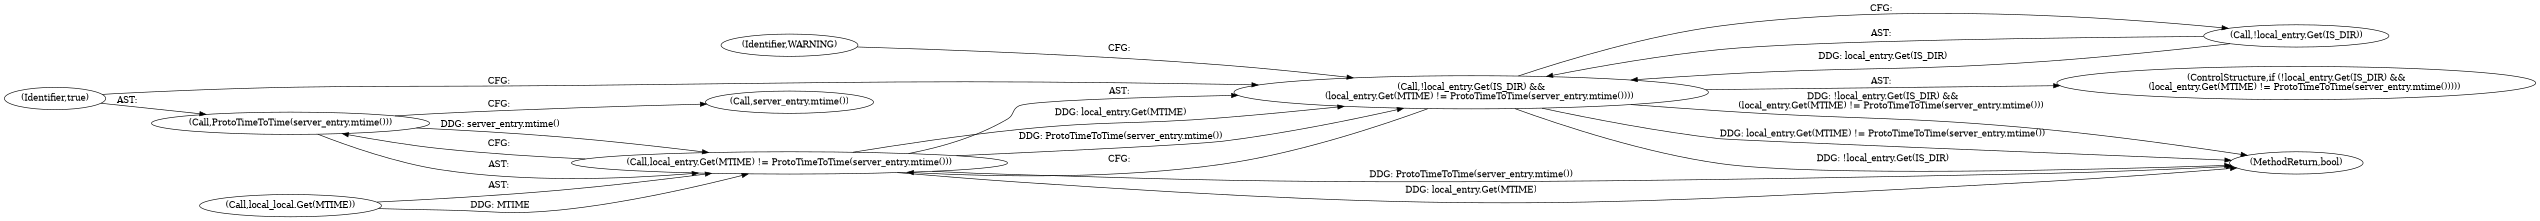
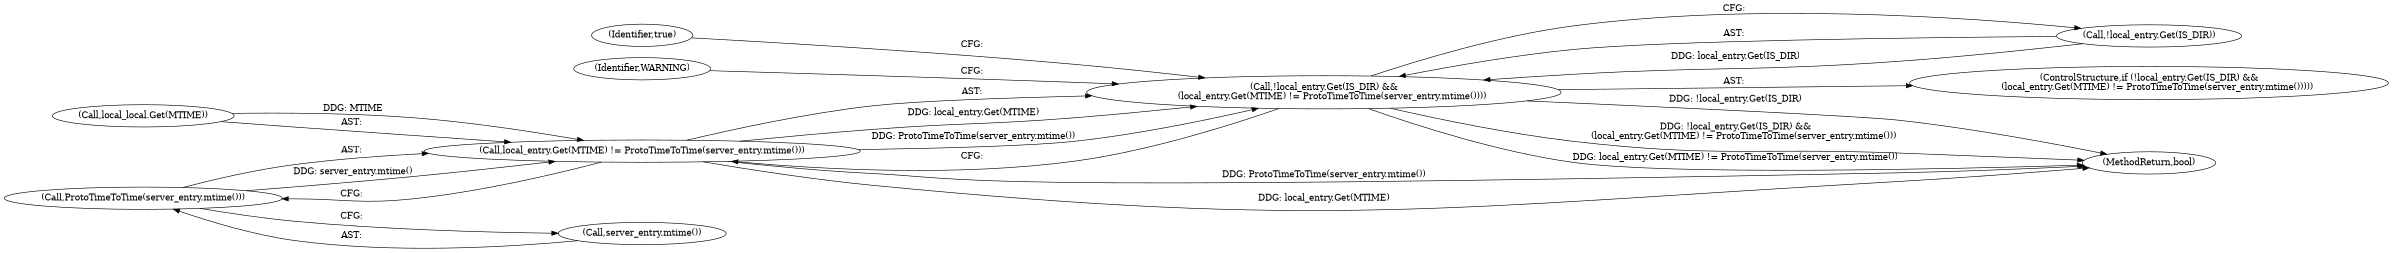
edge "(Identifier,true)" -> "(Call,ProtoTimeToTime(server_entry.mtime()))": now "(Call,server_entry.mtime())" -> "(Call,ProtoTimeToTime(server_entry.mtime()))"
